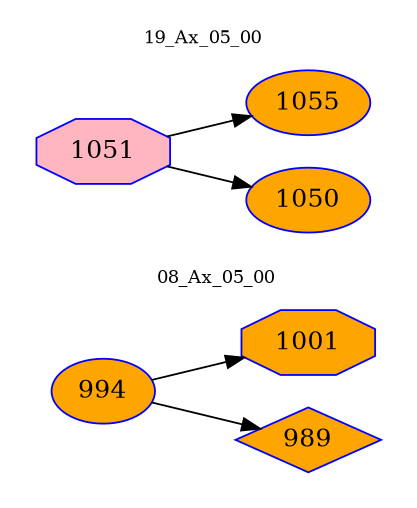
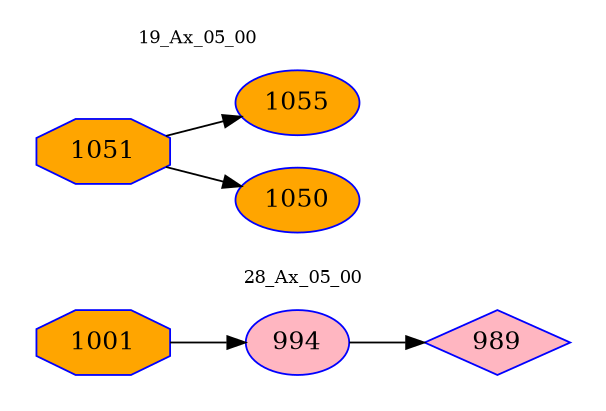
node "1051": fillcolor lightpink -> orange
cluster "08_Ax_05_00": label "08_Ax_05_00" -> "28_Ax_05_00"
edge "994" -> "1001": reversed
node "994": fillcolor orange -> lightpink
node "989": fillcolor orange -> lightpink
